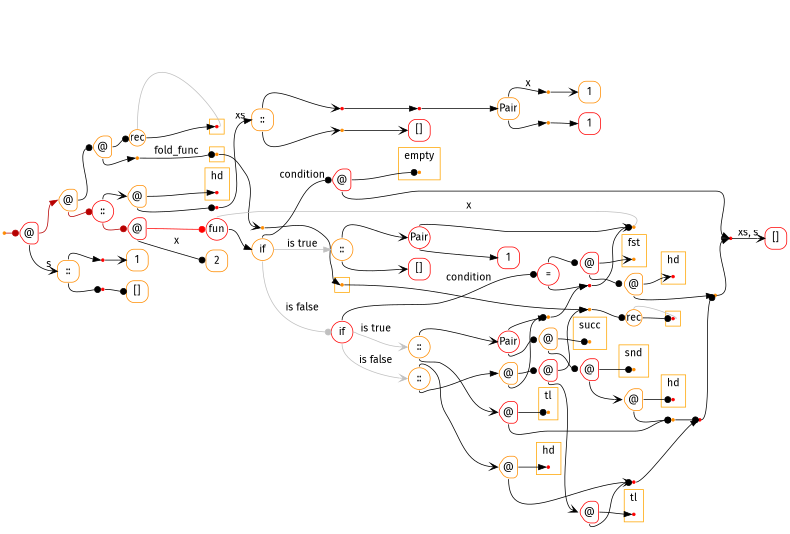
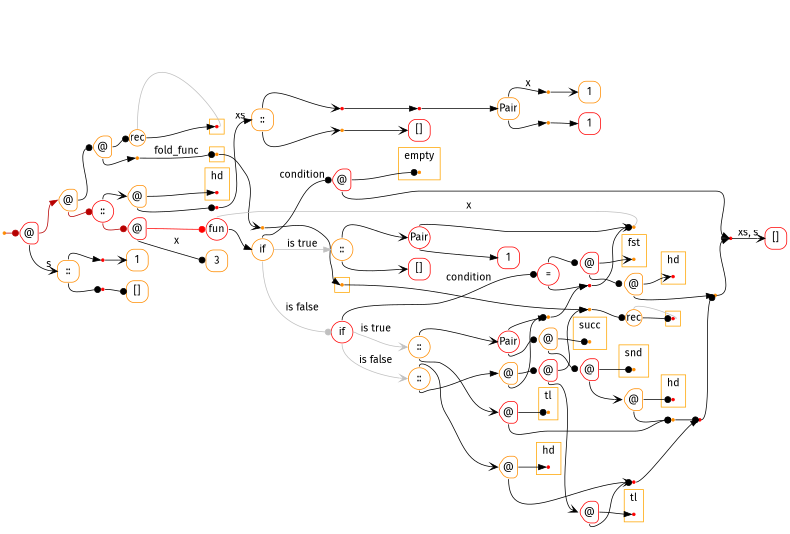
node "2": label "2" -> "3"
